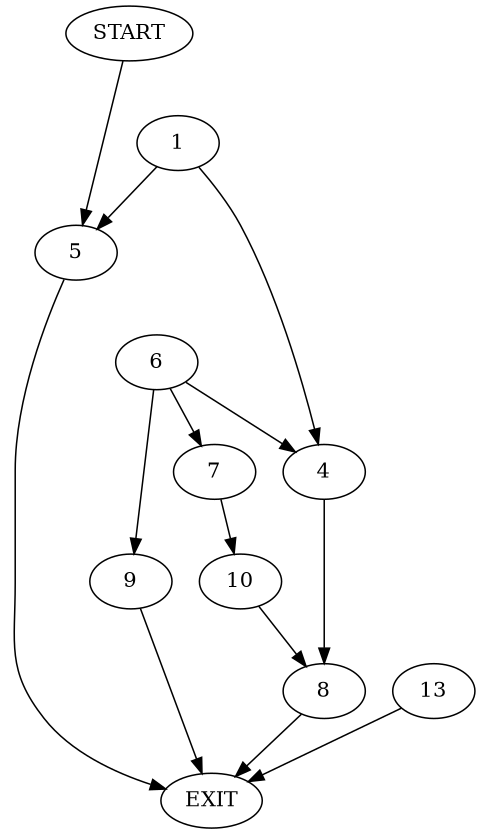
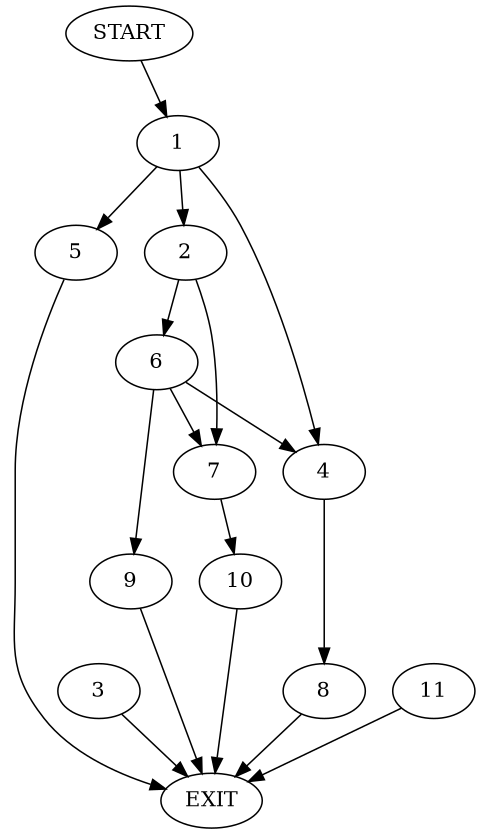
edge "START" -> "5": now "START" -> "1"
node "2": added
edge "10" -> "8": now "10" -> "EXIT"
node "3": added
node "13": label "13" -> "11"
